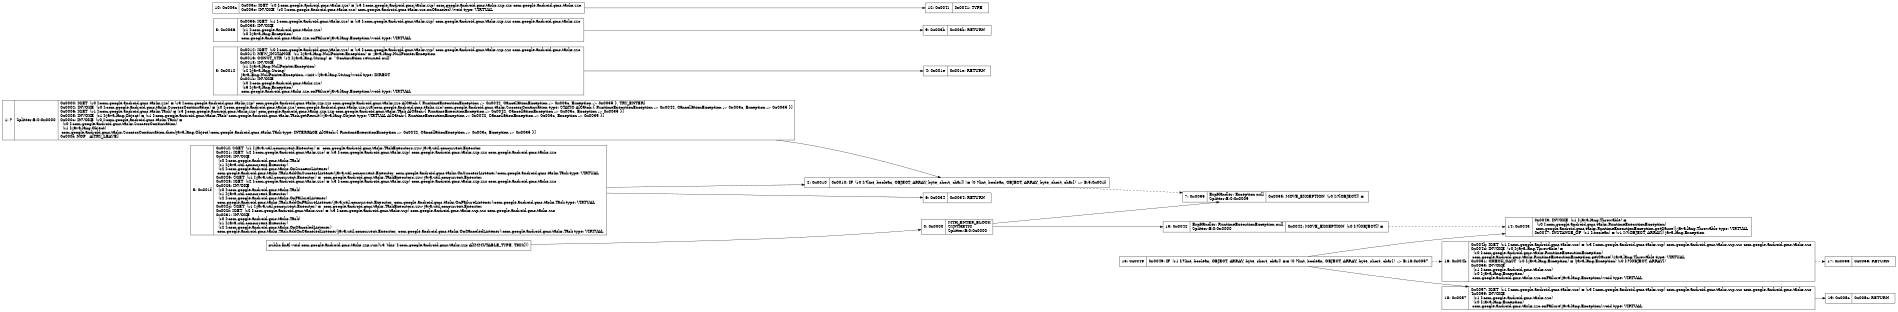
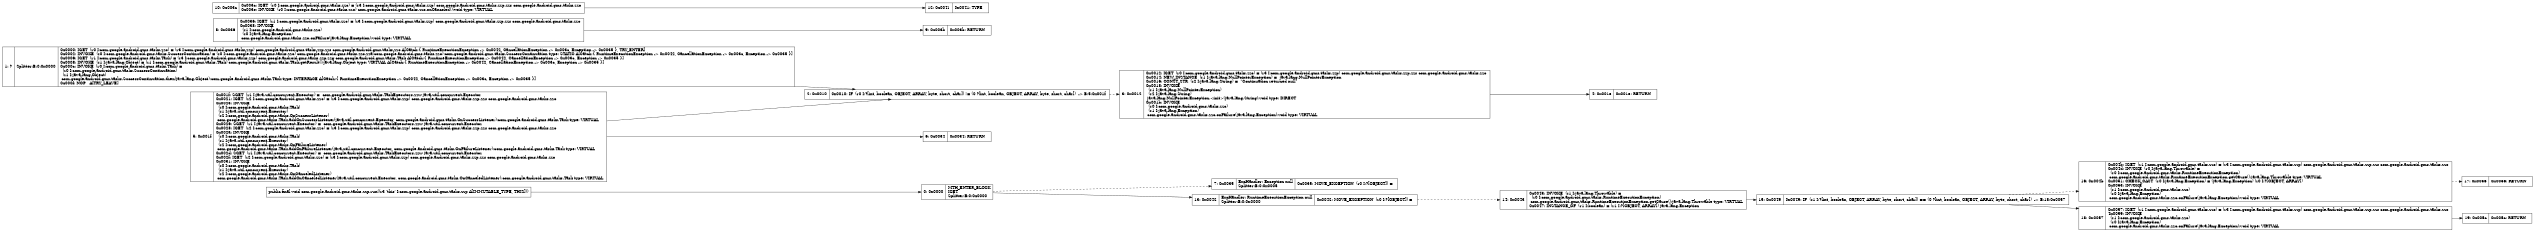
node "3: 0x0012": text "(r6 I:java.lang.Exception)" -> "(r1 I:java.lang.Exception)"
edge "2: 0x0010" -> "7: 0x0035": now "2: 0x0010" -> "3: 0x0012"
edge "0: 0x0000" -> "7: 0x0035": style solid -> dashed
node "0: 0x0000": text "SYNTHETIC" -> "IGET"
edge "15: 0x0049" -> "14: 0x0043": reversed
